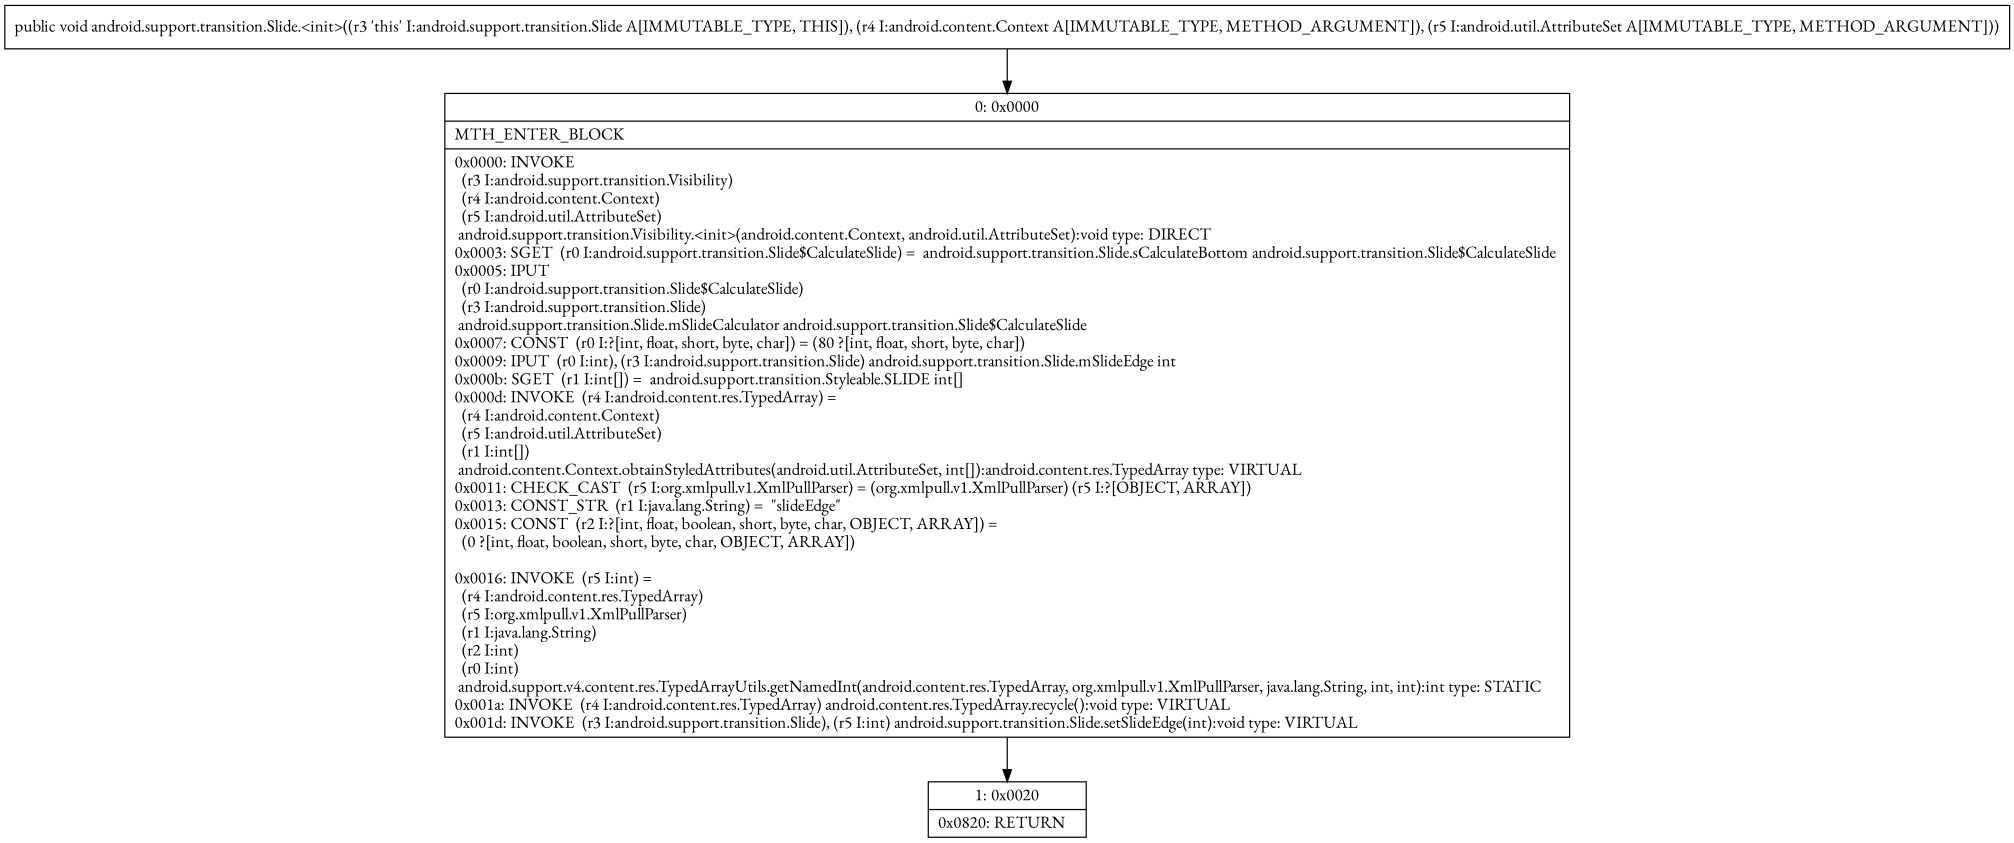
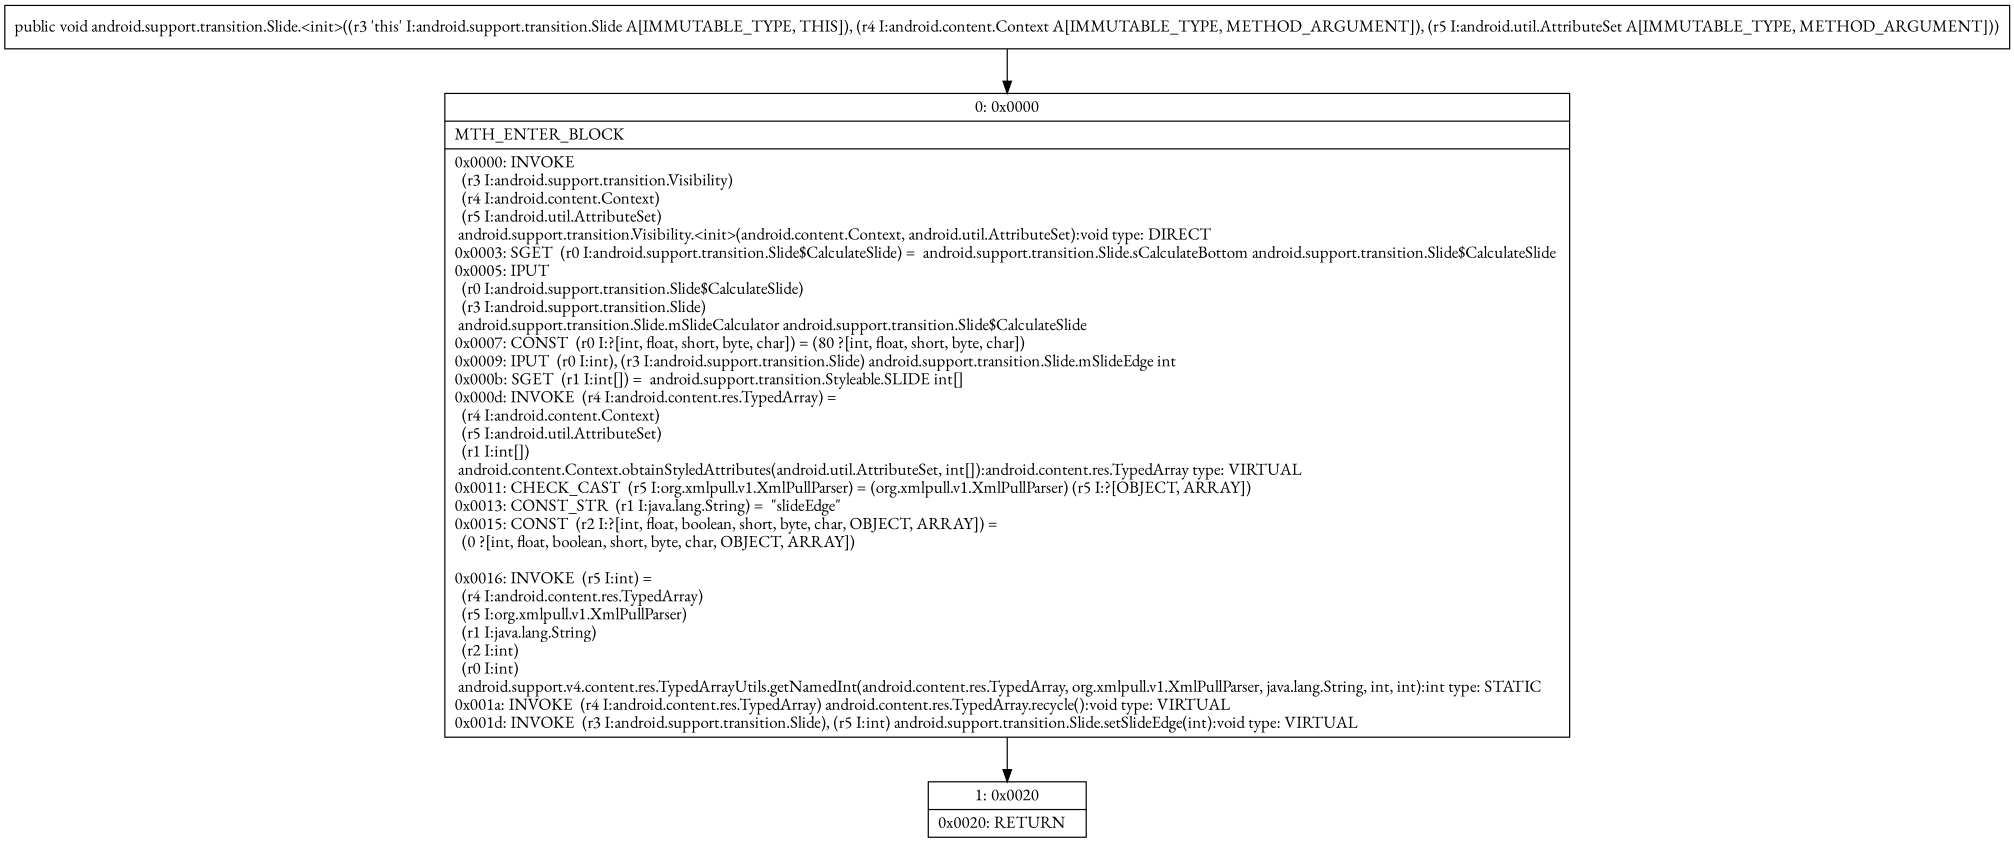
node "1: 0x0020": text "0x0820: RETURN" -> "0x0020: RETURN"
